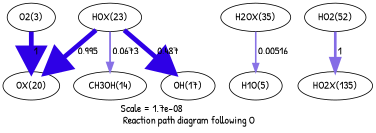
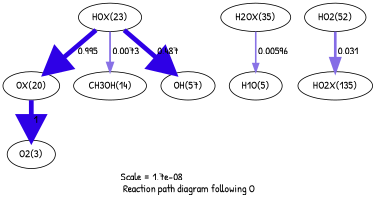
edge "O2(3)" -> "OX(20)": reversed
edge "HOX(23)" -> "CH3OH(14)": label " 0.0673" -> " 0.0073"
edge "H2OX(35)" -> "H1O(5)": label " 0.00516" -> " 0.00596"
edge "HO2(52)" -> "HO2X(135)": label " 1" -> " 0.031"
node "OH(17)": label "OH(17)" -> "OH(57)"
